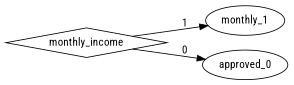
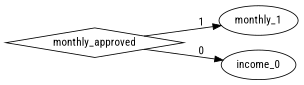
node "monthly_income": label "monthly_income" -> "monthly_approved"
node "approved_0": label "approved_0" -> "income_0"
